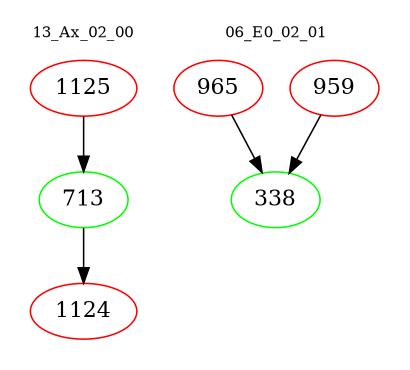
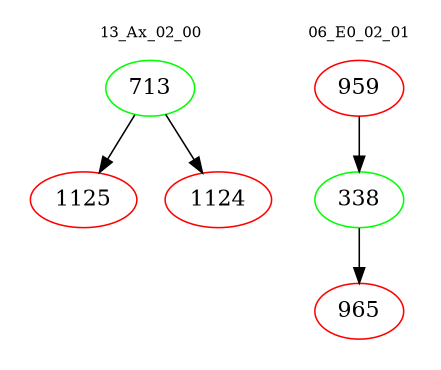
edge "1125" -> "713": reversed
edge "965" -> "338": reversed
